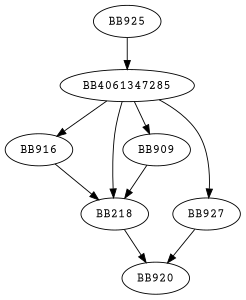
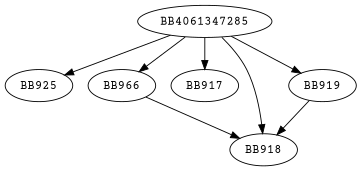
edge "BB925" -> "BB4061347285": reversed
node "BB916": label "BB916" -> "BB966"
node "BB909": label "BB909" -> "BB919"
node "BB218": label "BB218" -> "BB918"
node "BB927": label "BB927" -> "BB917"
node "BB920": removed
